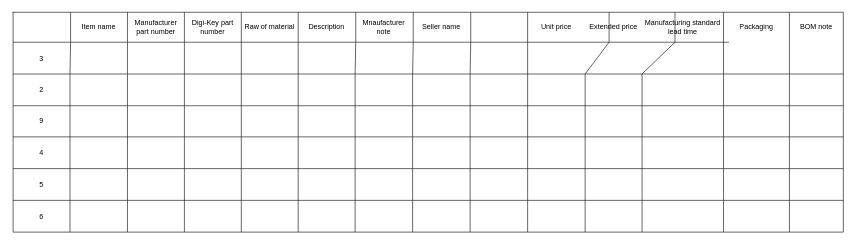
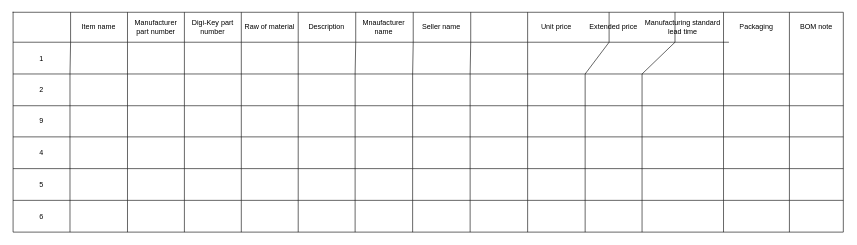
node "Mnaufacturer note": label "Mnaufacturer note" -> "Mnaufacturer name"
node "3": label "3" -> "1"
